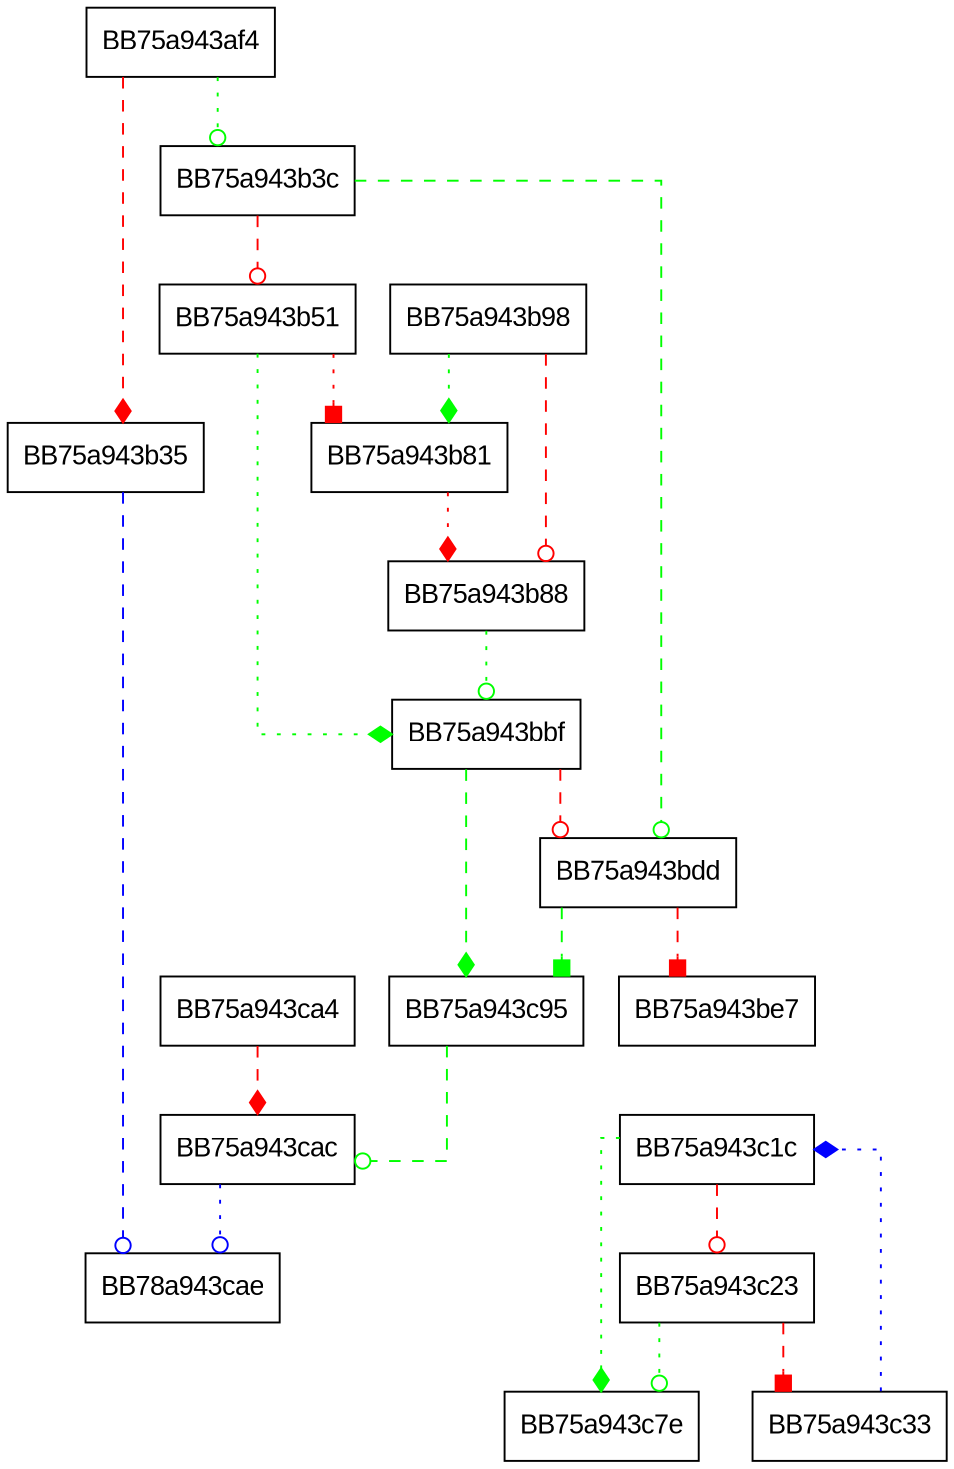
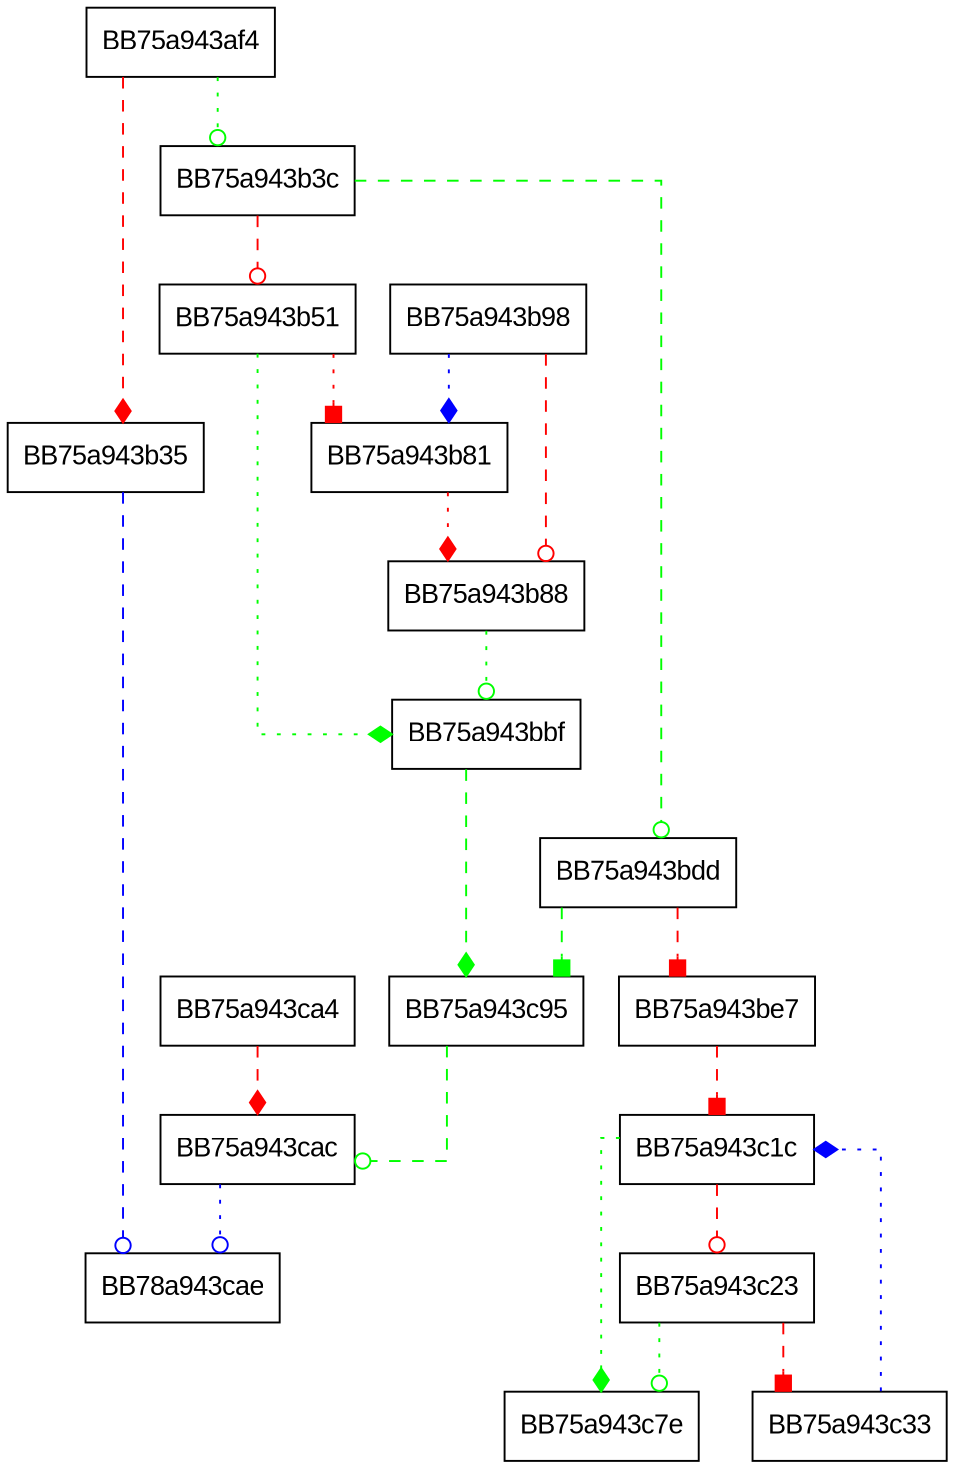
edge "BB75a943b98" -> "BB75a943b81": color green -> blue
edge "BB75a943bbf" -> "BB75a943bdd": removed
edge "BB75a943be7" -> "BB75a943c1c": added
